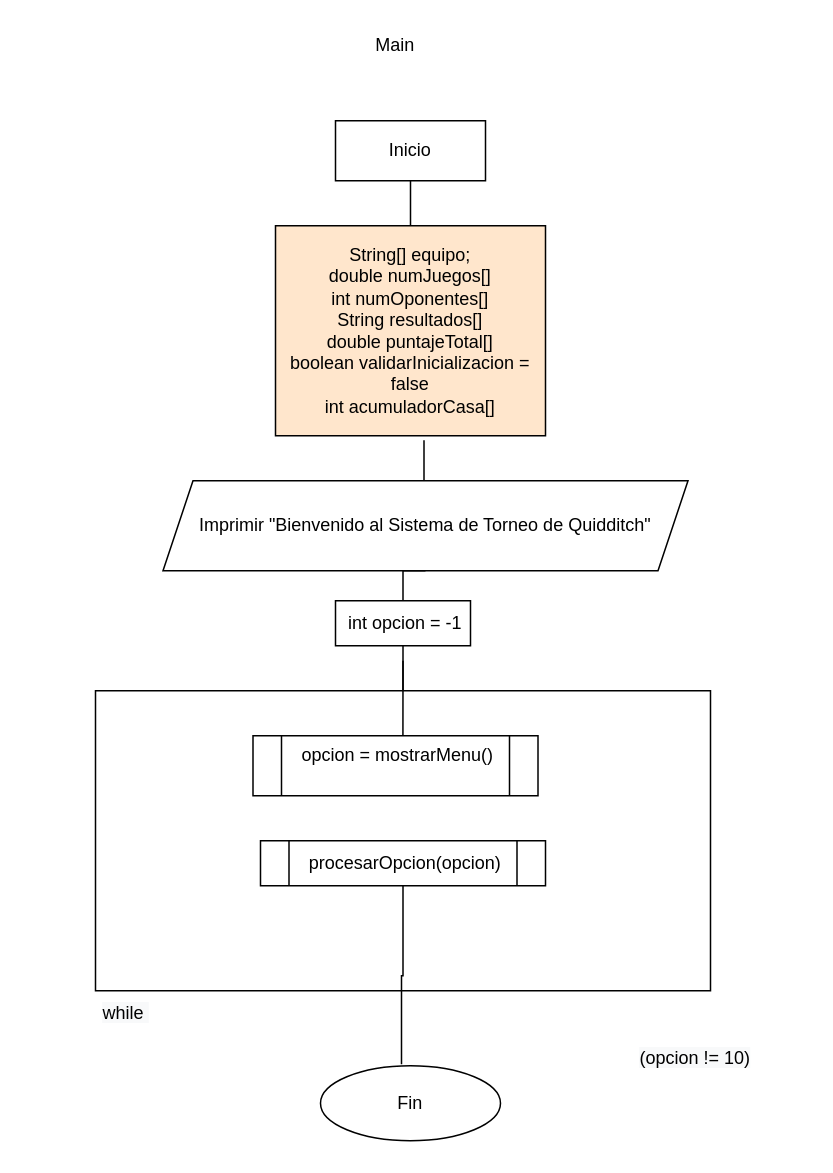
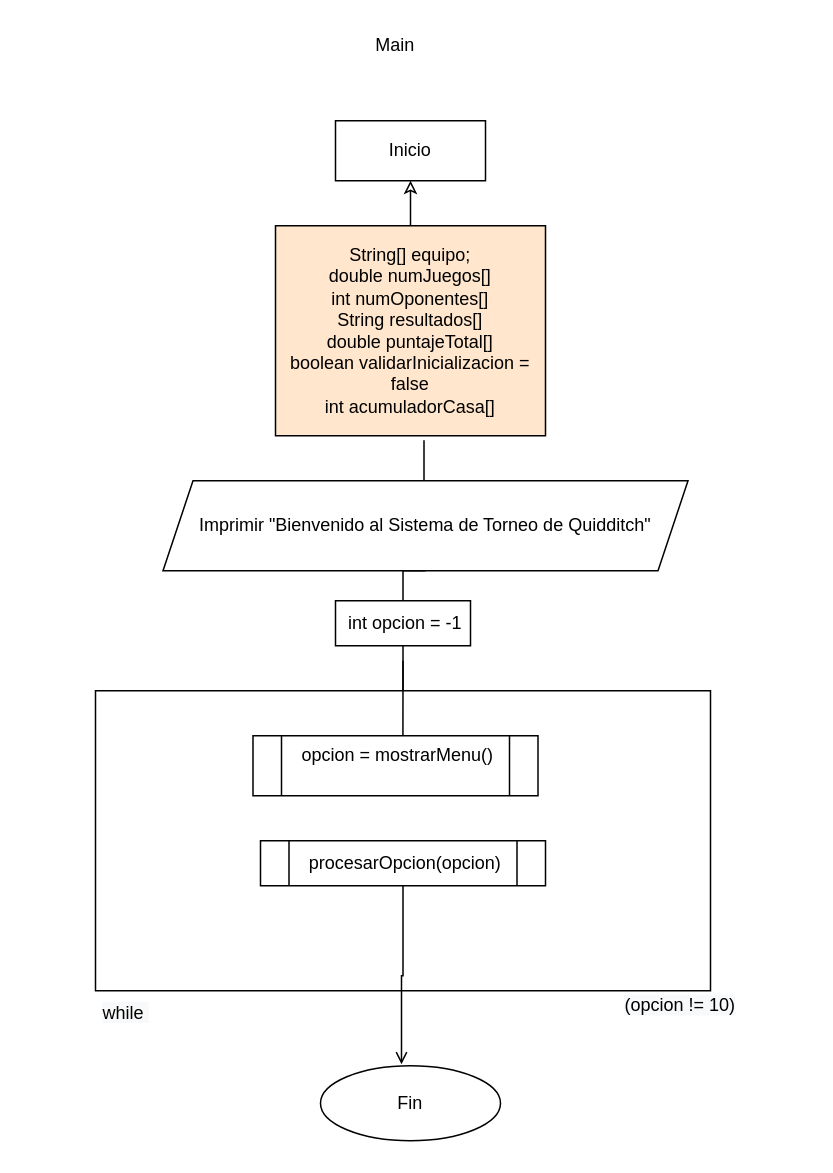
edge "Inicio" -- "String[] equipo; double numJuegos[] int numOponentes[] String resultados[] double puntajeTotal[] boolean validarInicializacion = false int acumuladorCasa[]": arrowhead none -> classic
node "(opcion != 10)": moved (695, 1058) -> (680, 1006)
edge "procesarOpcion(opcion)" -- "Fin": arrowhead none -> open
